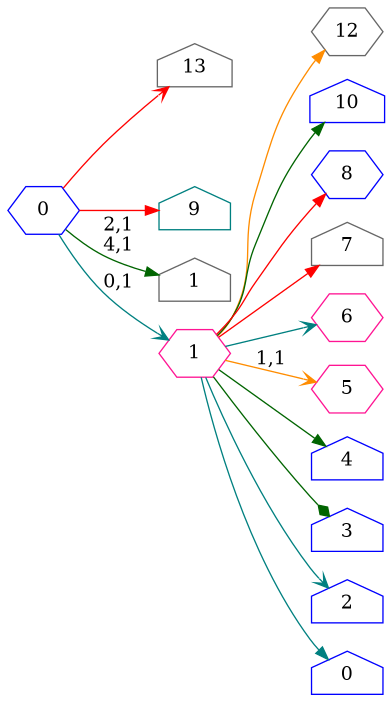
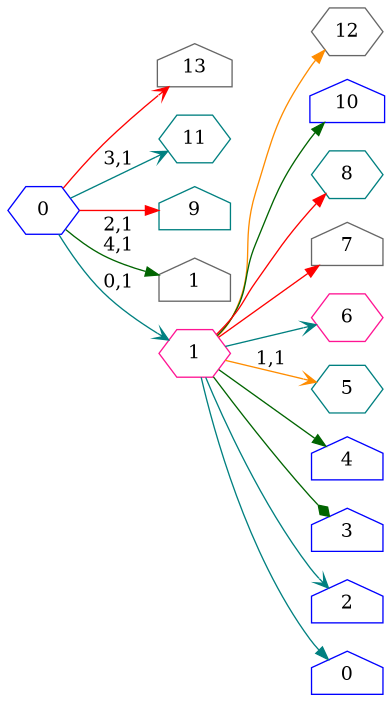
node "11": added
node "8": color blue -> teal
node "5": color deeppink -> teal
